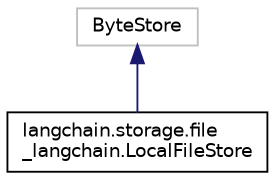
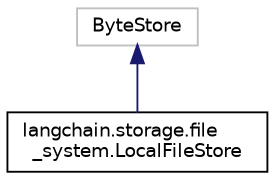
node "langchain.storage.file _langchain.LocalFileStore": label "langchain.storage.file _langchain.LocalFileStore" -> "langchain.storage.file _system.LocalFileStore"
